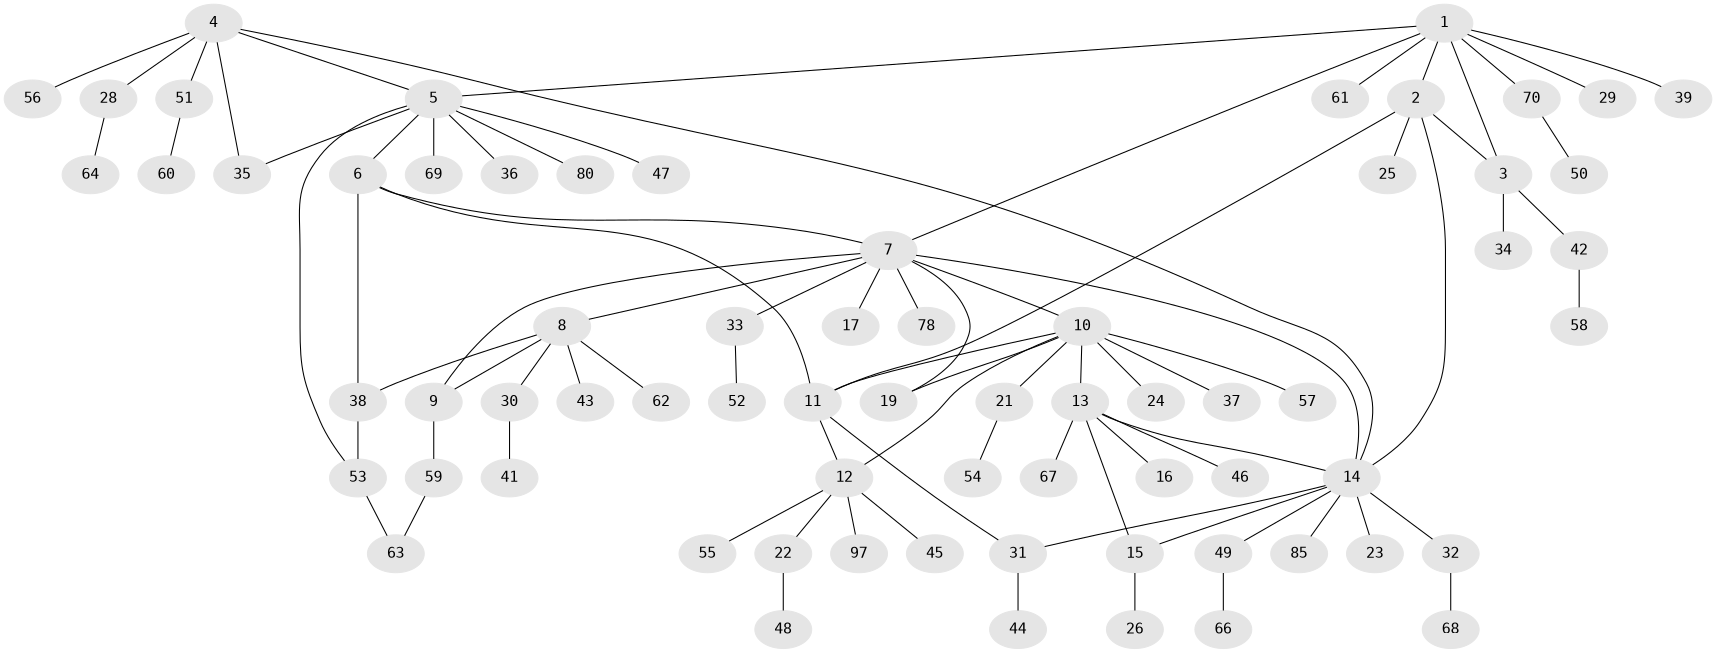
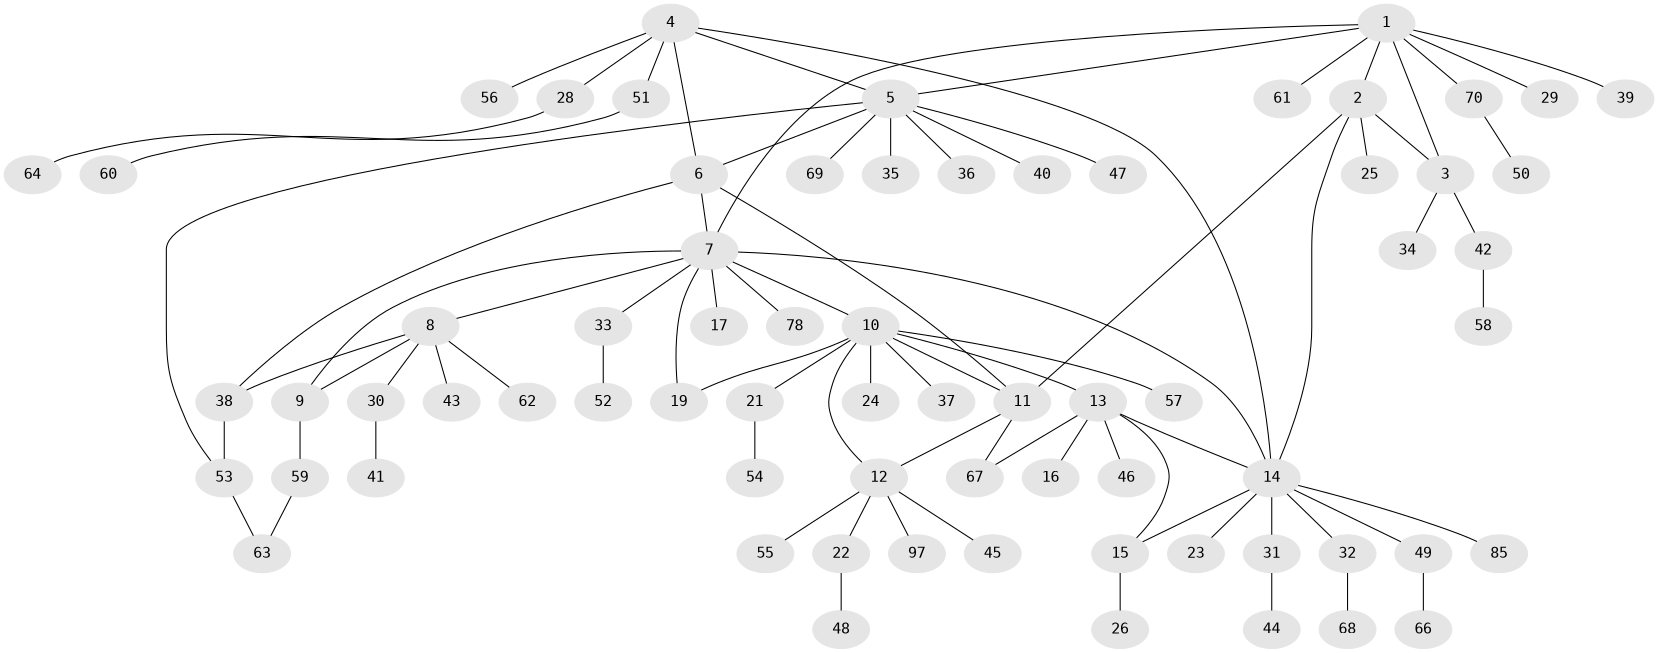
edge "4" -- "35": now "4" -- "6"
node "80": label "80" -> "40"
edge "11" -- "31": now "11" -- "67"
